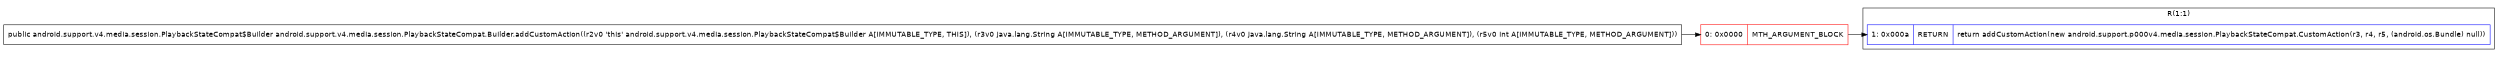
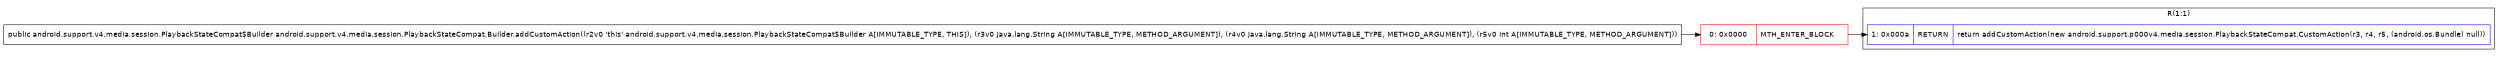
node "0: 0x0000": text "MTH_ARGUMENT_BLOCK" -> "MTH_ENTER_BLOCK"
